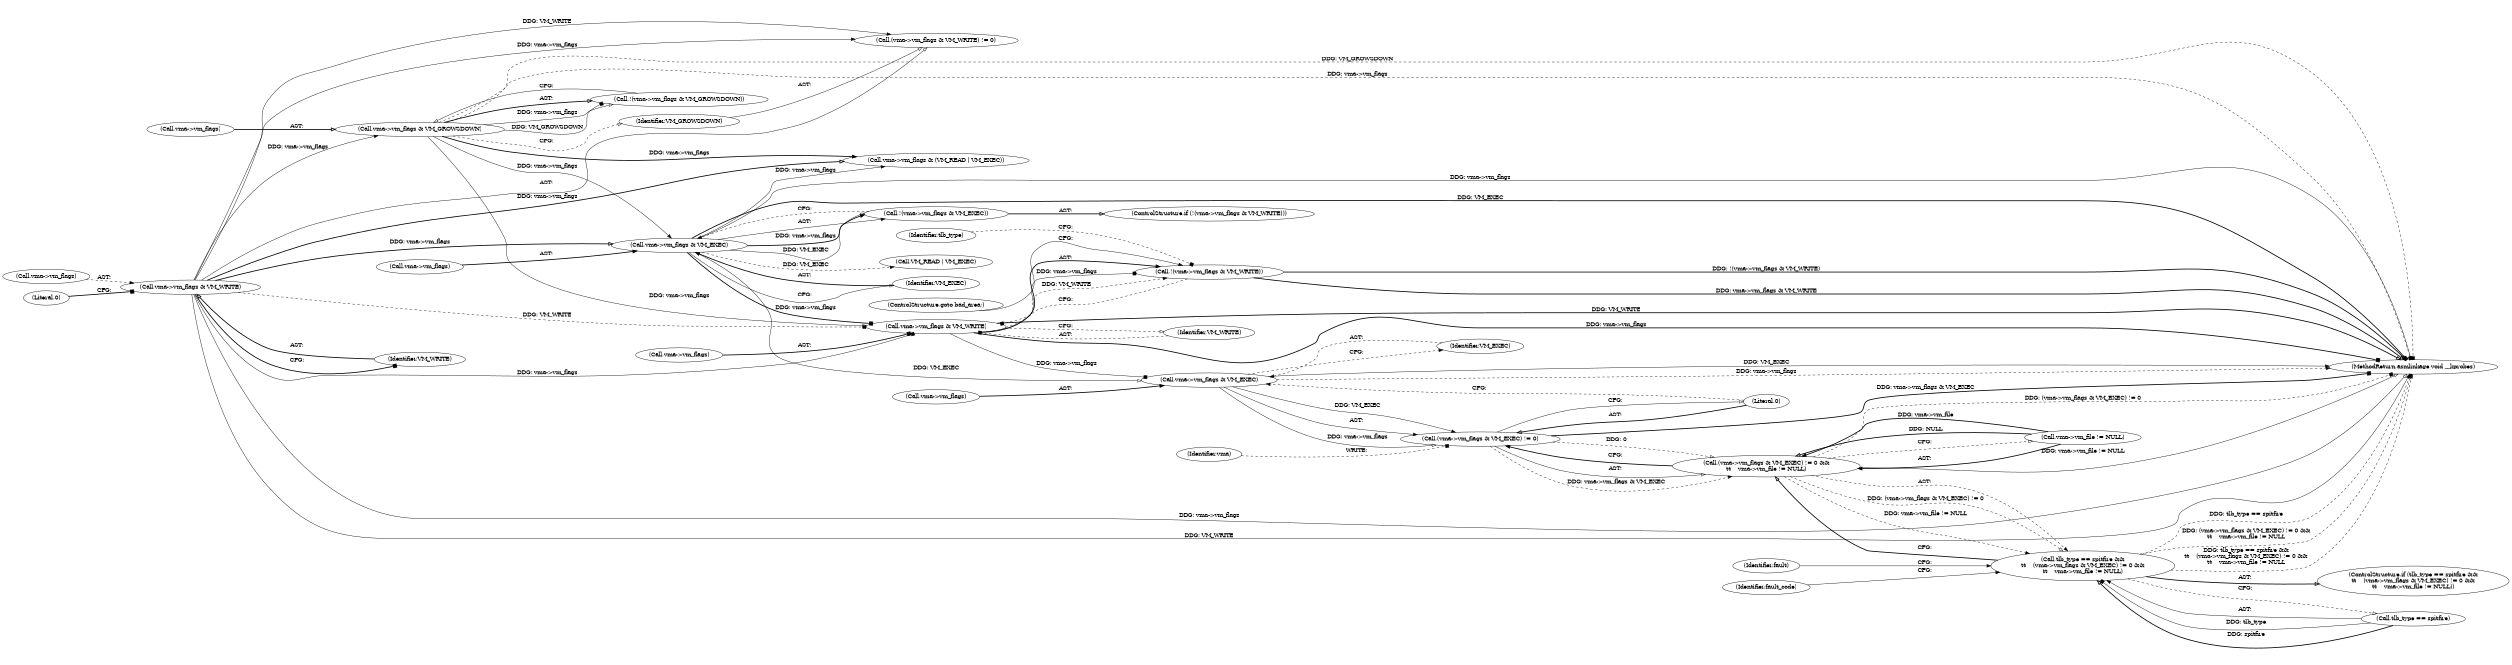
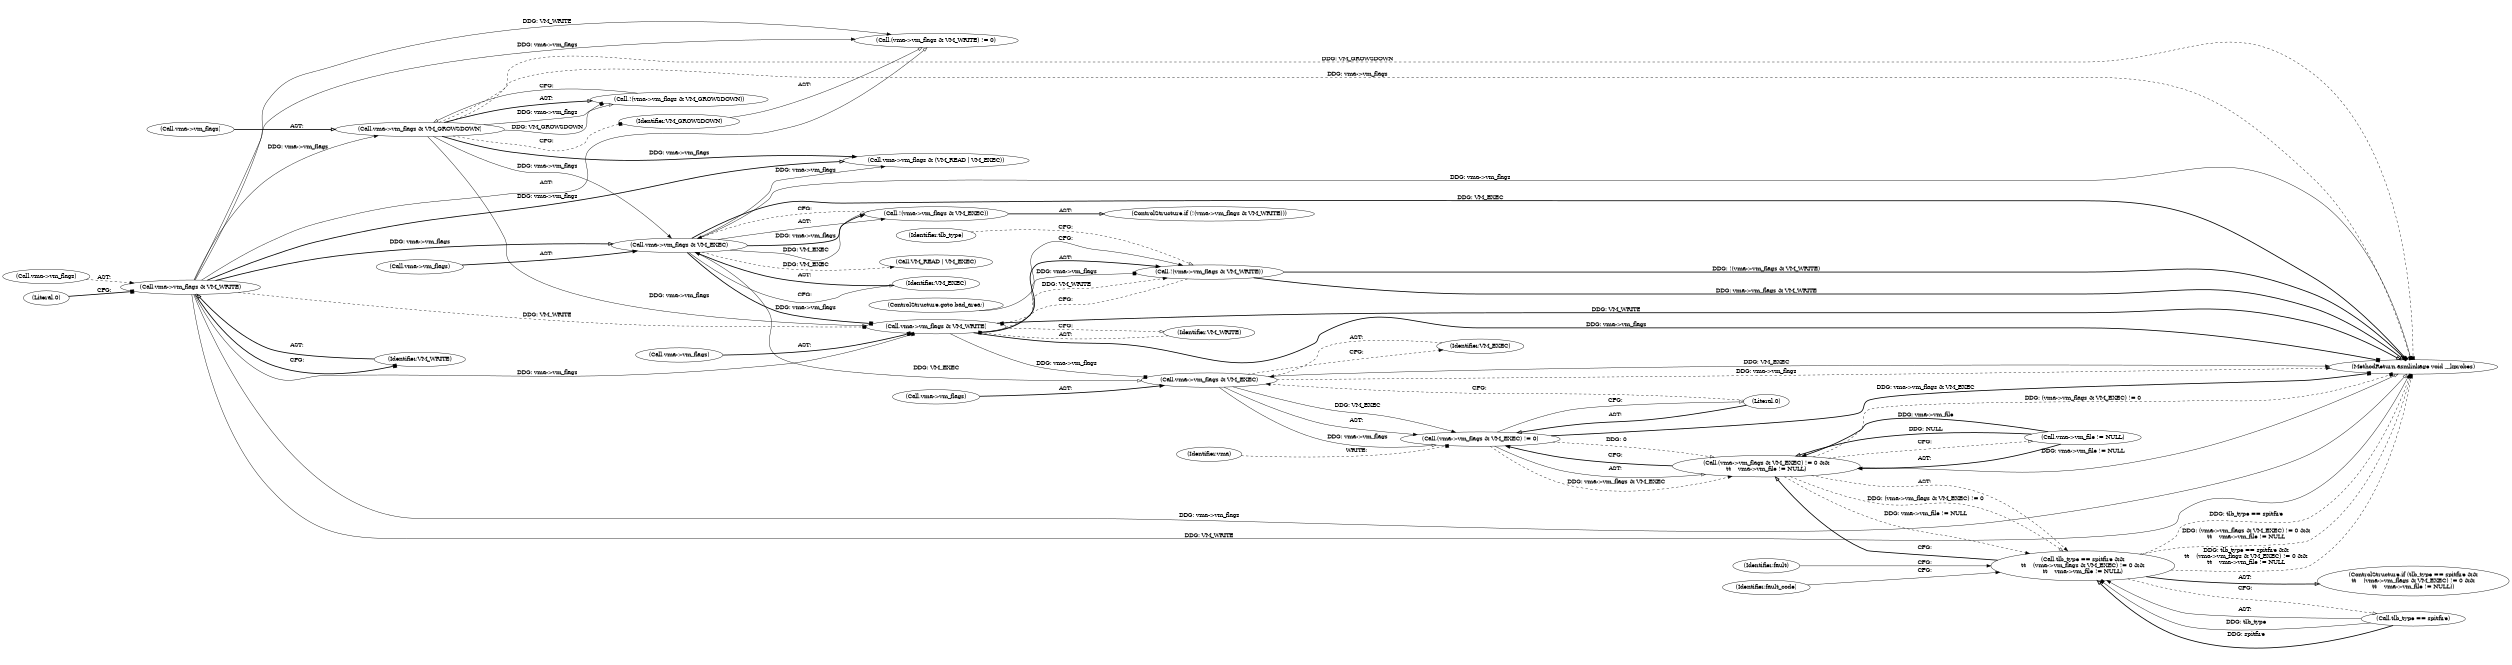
edge "(Call,vma->vm_flags & VM_GROWSDOWN)" -> "(Identifier,VM_GROWSDOWN)": arrowhead onormal -> box
edge "(Identifier,tlb_type)" -> "(Call,!(vma->vm_flags & VM_WRITE))": arrowhead box -> onormal
